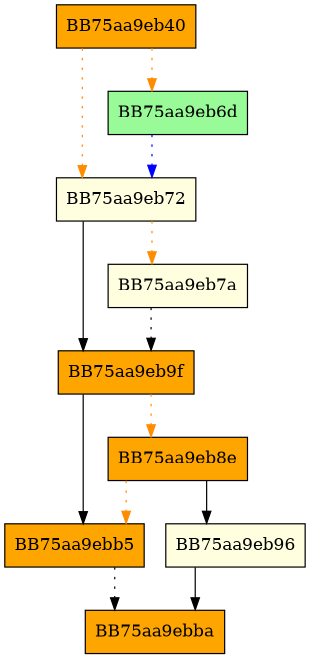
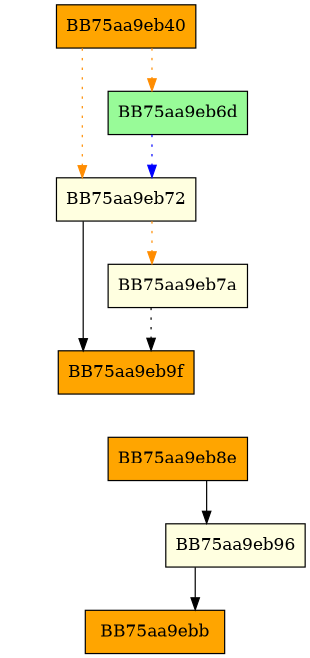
edge "BB75aa9eb9f" -> "BB75aa9eb8e": removed
node "BB75aa9ebb5": removed
node "BB75aa9ebba": label "BB75aa9ebba" -> "BB75aa9ebb"
